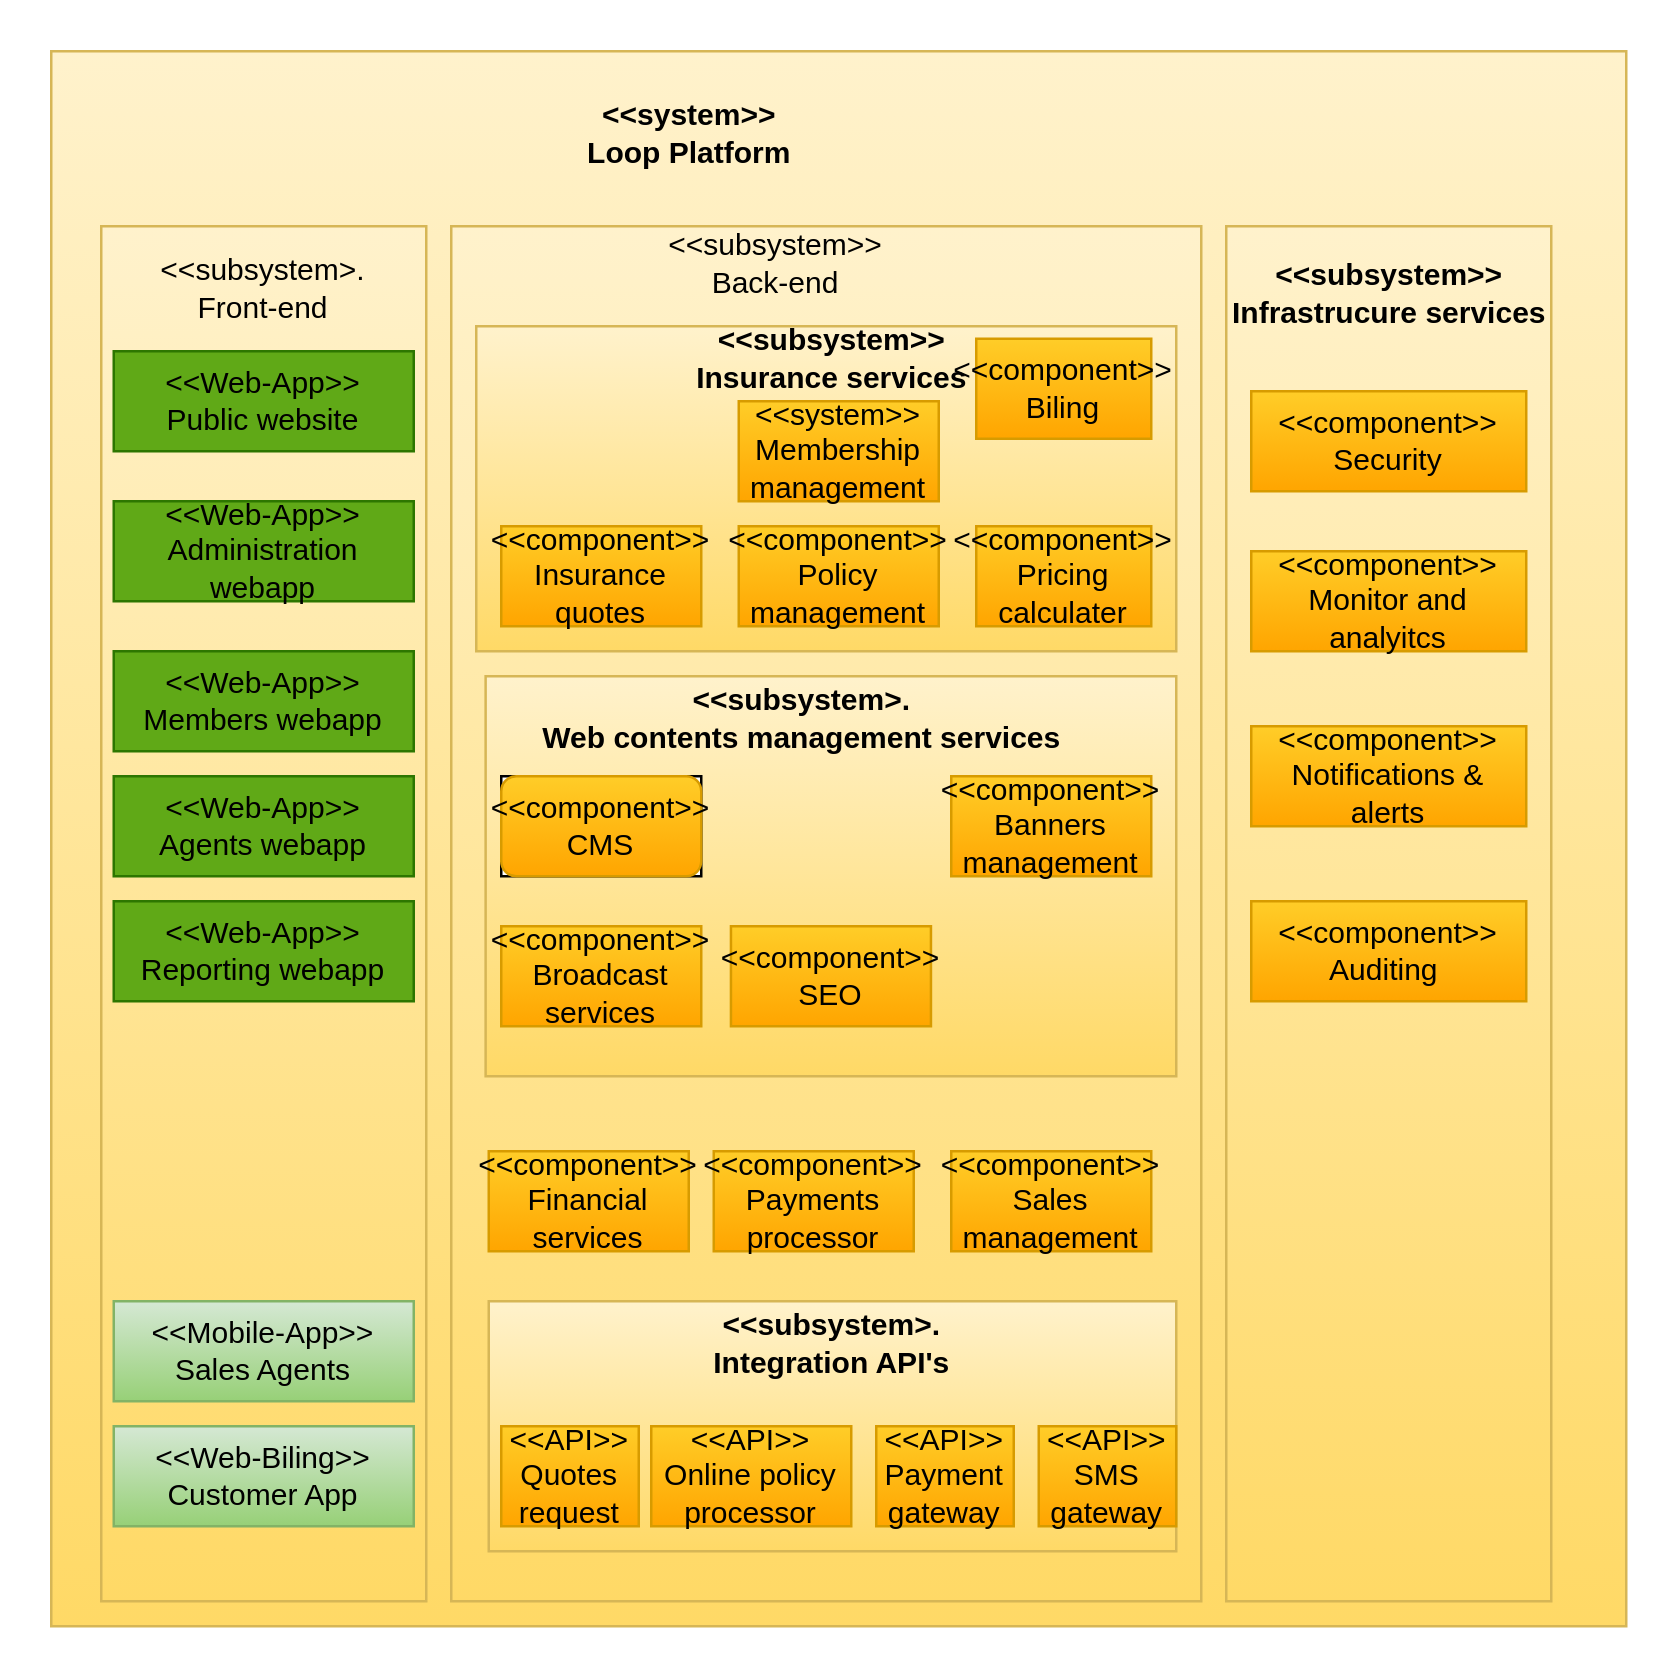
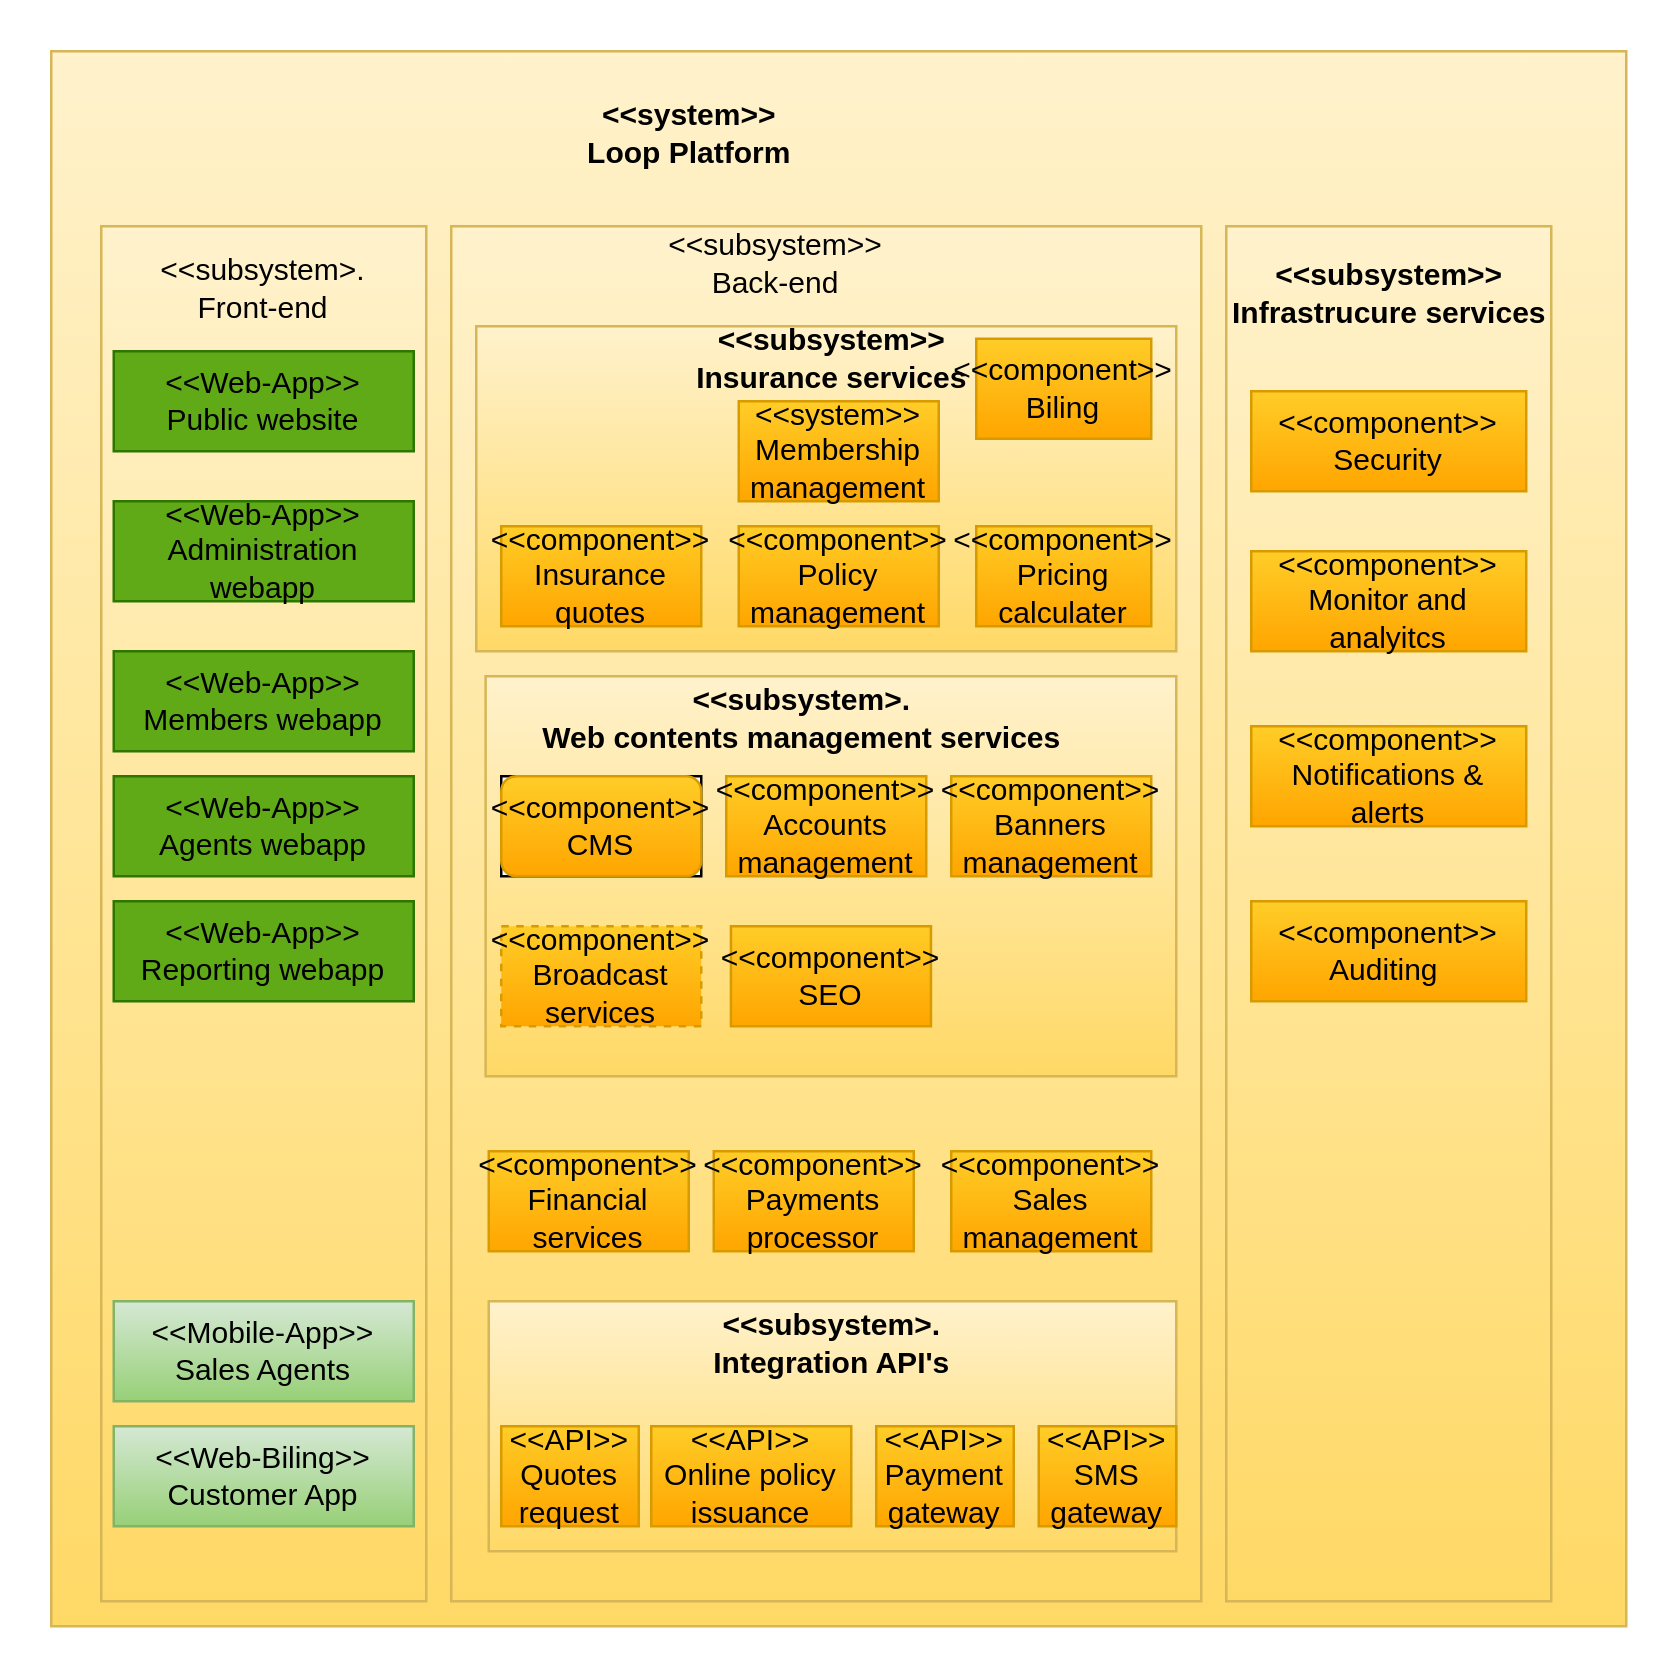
node "<<component>> Accounts management": added
node "<<component>> Broadcast services": style solid -> dashed
node "<<API>> Online policy processor": label "<<API>> Online policy processor" -> "<<API>> Online policy issuance"
